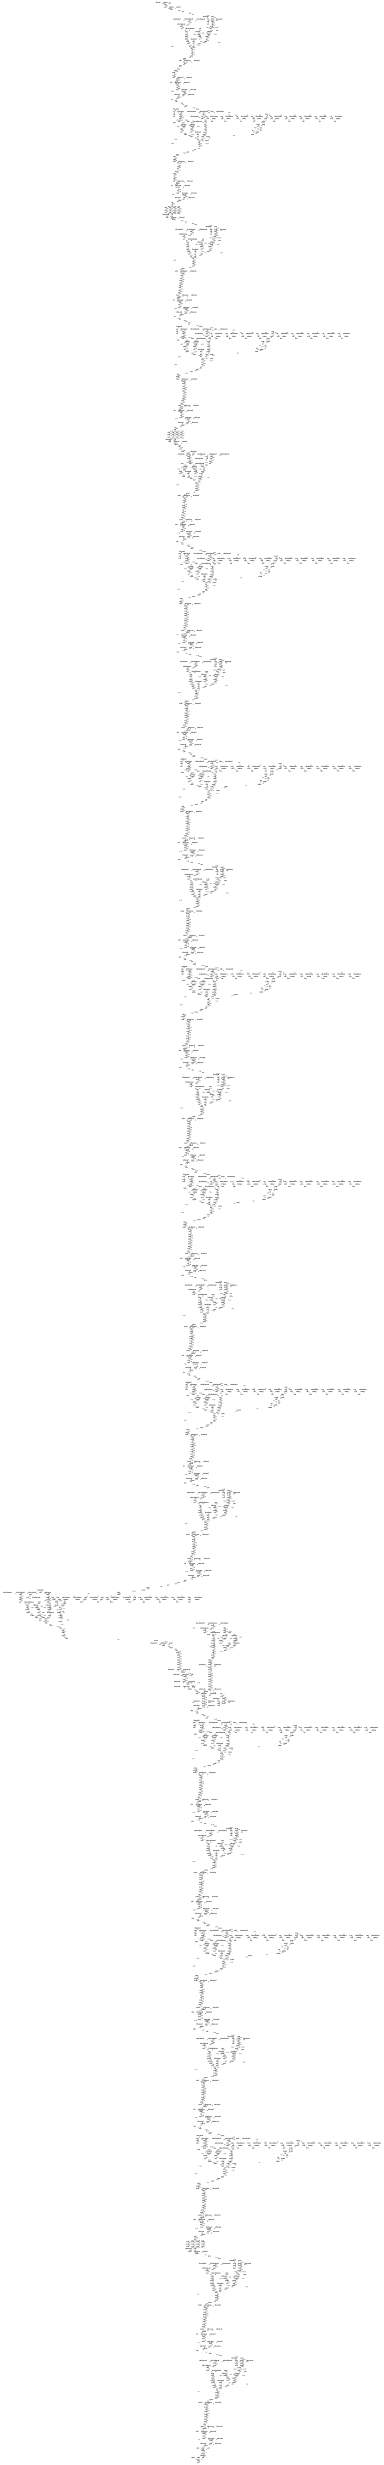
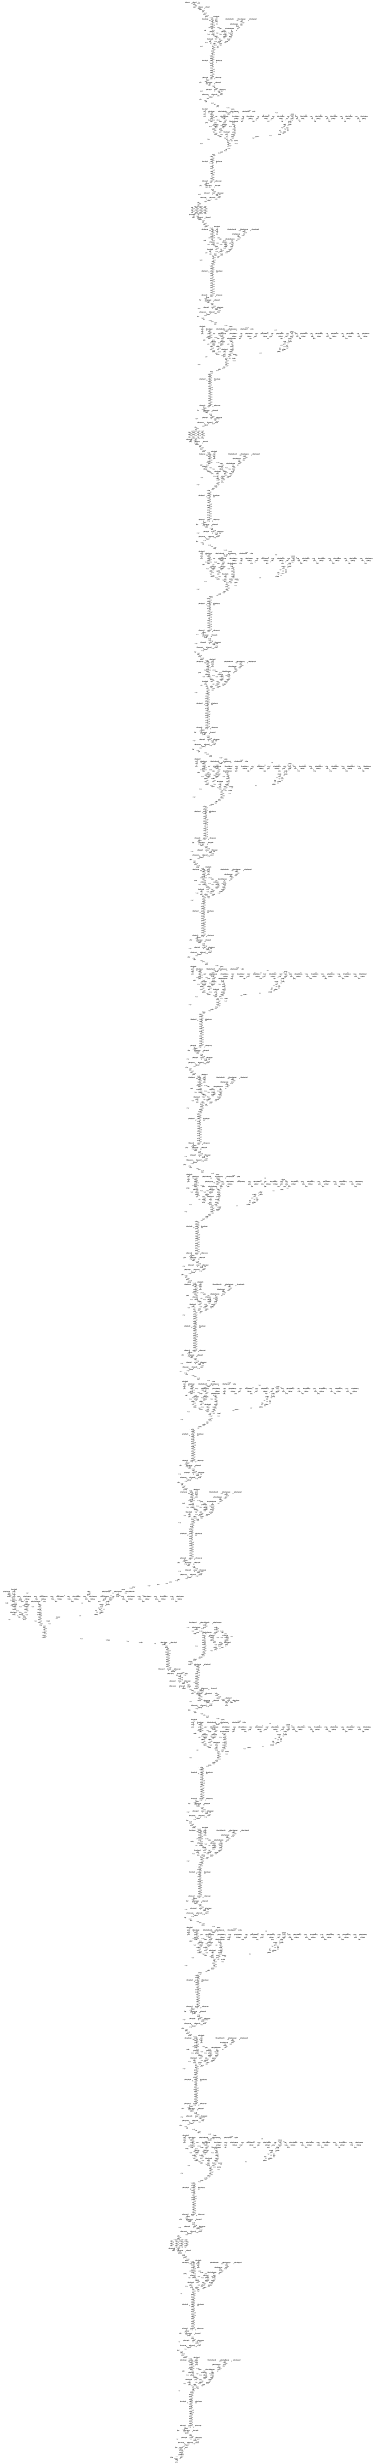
edge "1569 new_zeros_5" -> "1606 view_62": now "1576 slice_170" -> "1606 view_62"
